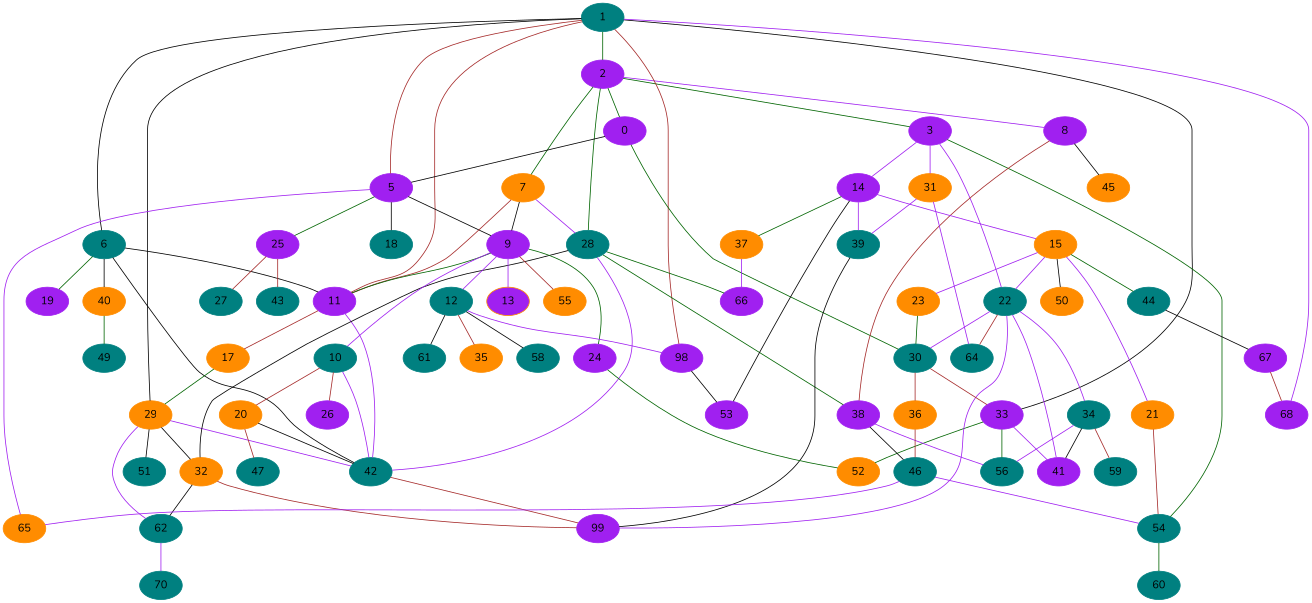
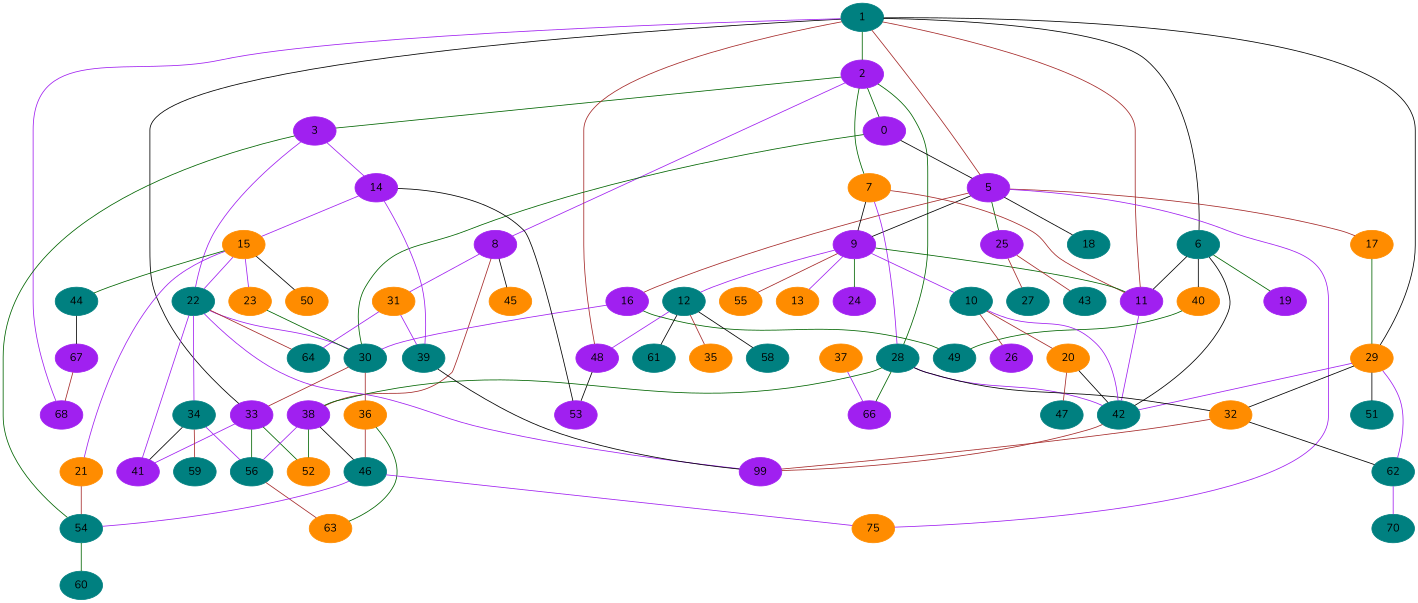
edge "3" -- "31": now "8" -- "31"
edge "14" -- "37": removed
node "13": fillcolor purple -> darkorange
node "16": added
edge "11" -- "17": now "5" -- "17"
node "98": label "98" -> "48"
edge "24" -- "52": now "38" -- "52"
node "65": label "65" -> "75"
node "63": added
